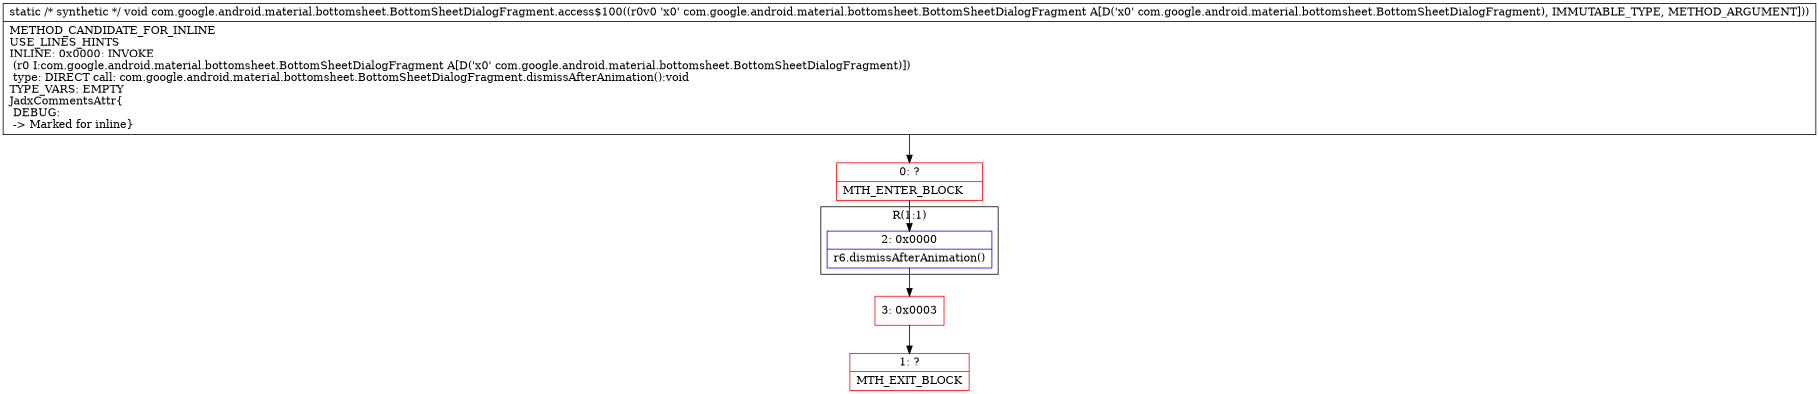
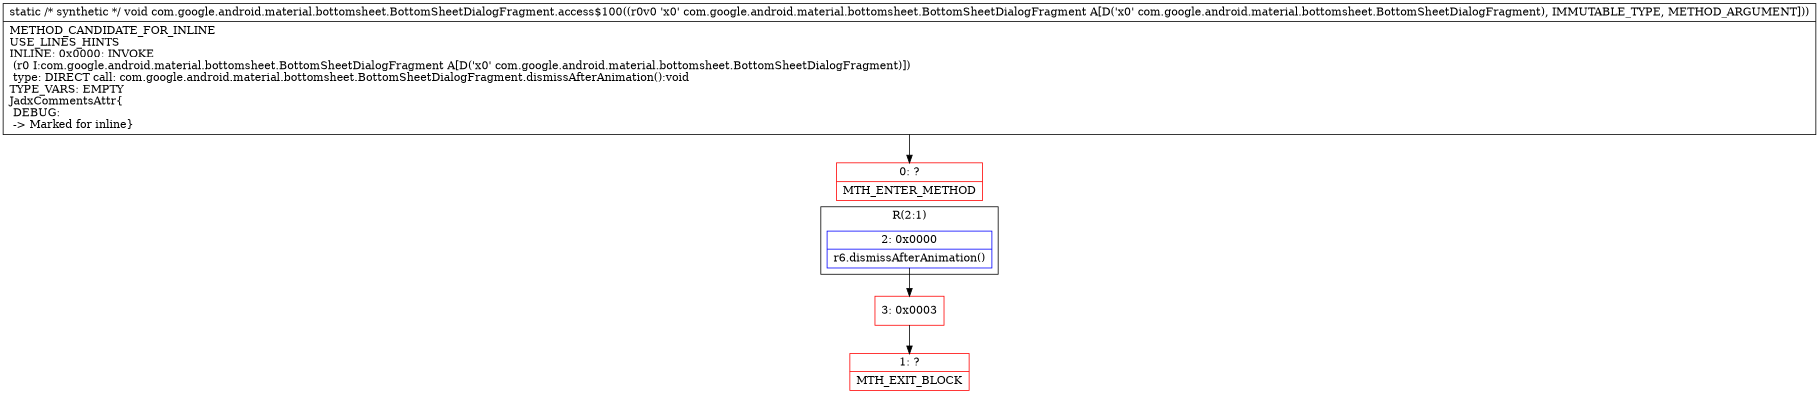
node "0: ?": text "MTH_ENTER_BLOCK" -> "MTH_ENTER_METHOD"
edge "0: ?" -> "2: 0x0000": removed
cluster "R(1:1)": label "R(1:1)" -> "R(2:1)"
